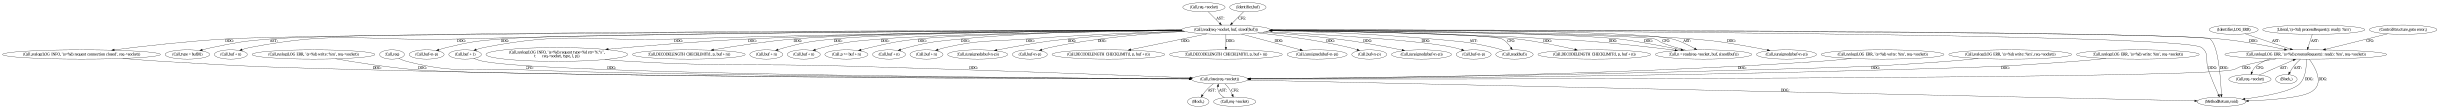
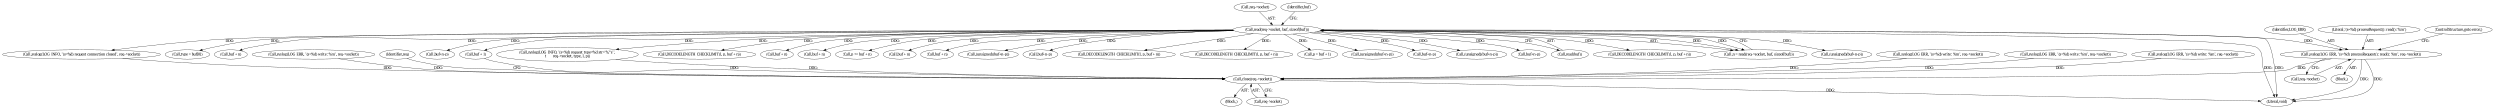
edge "(Call,read(req->socket, buf, sizeof(buf)))" -> "(Call,type = buf[0])": label "AST: " -> "DDG: "
node "(Call,req)": label "(Call,req)" -> "(Identifier,req)"
node "(Call,p = buf + 1)": added
node "(MethodReturn,void)": label "(MethodReturn,void)" -> "(Literal,void)"
